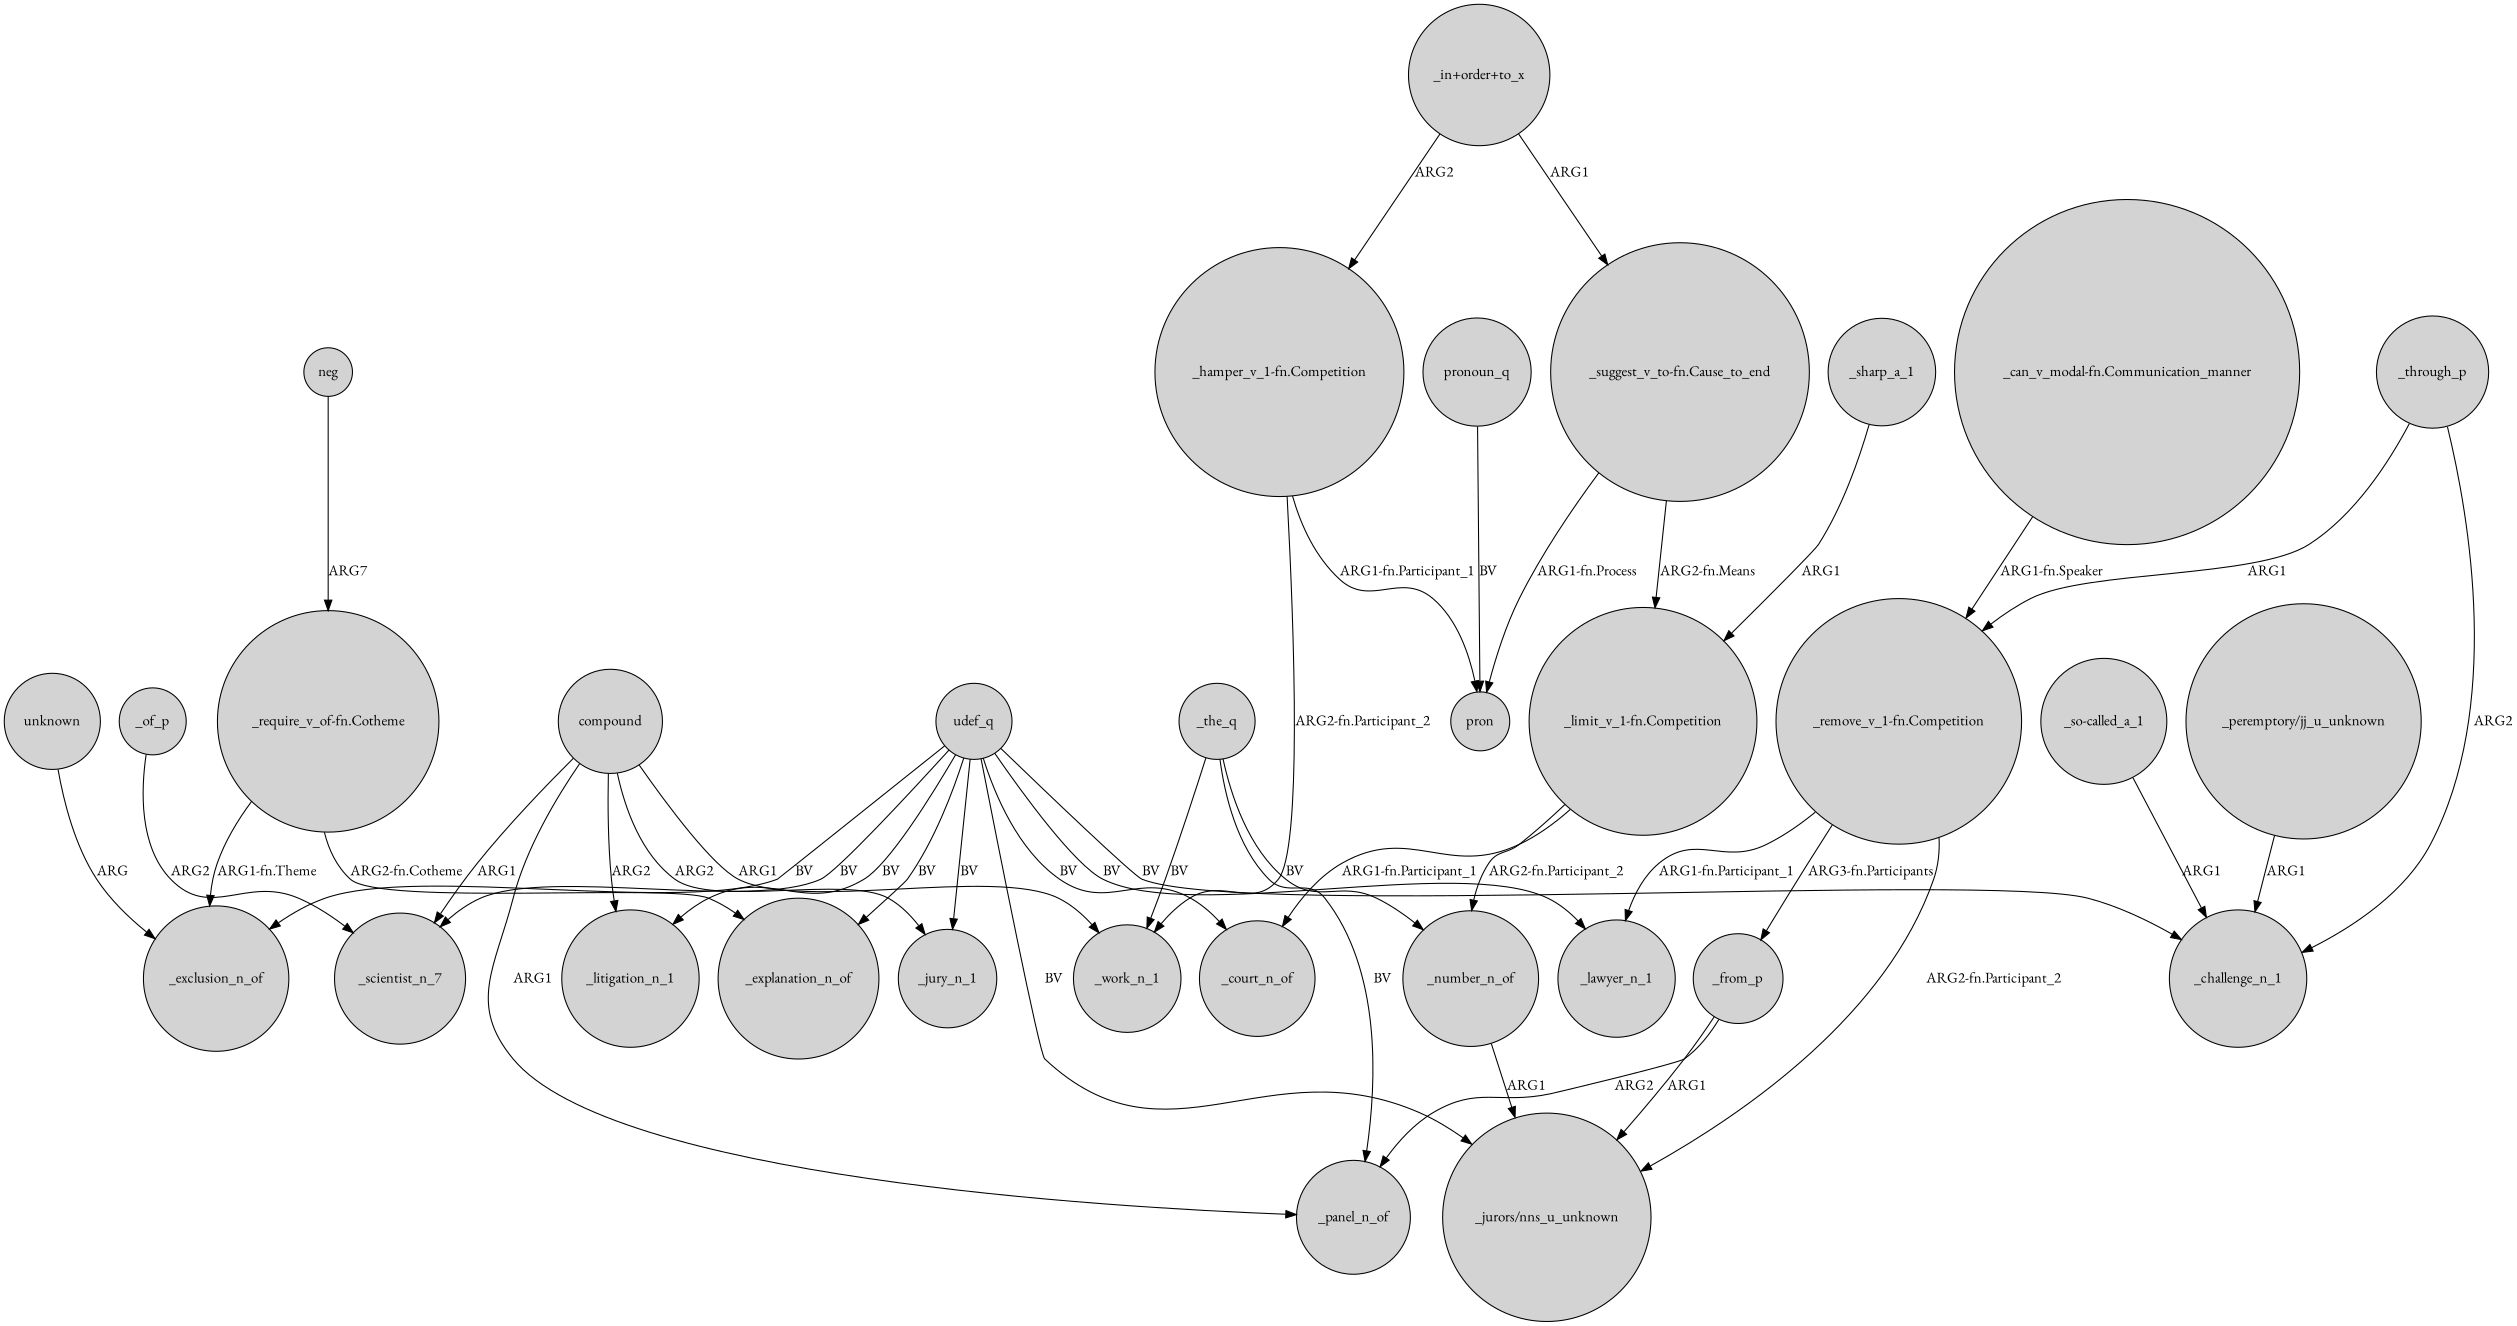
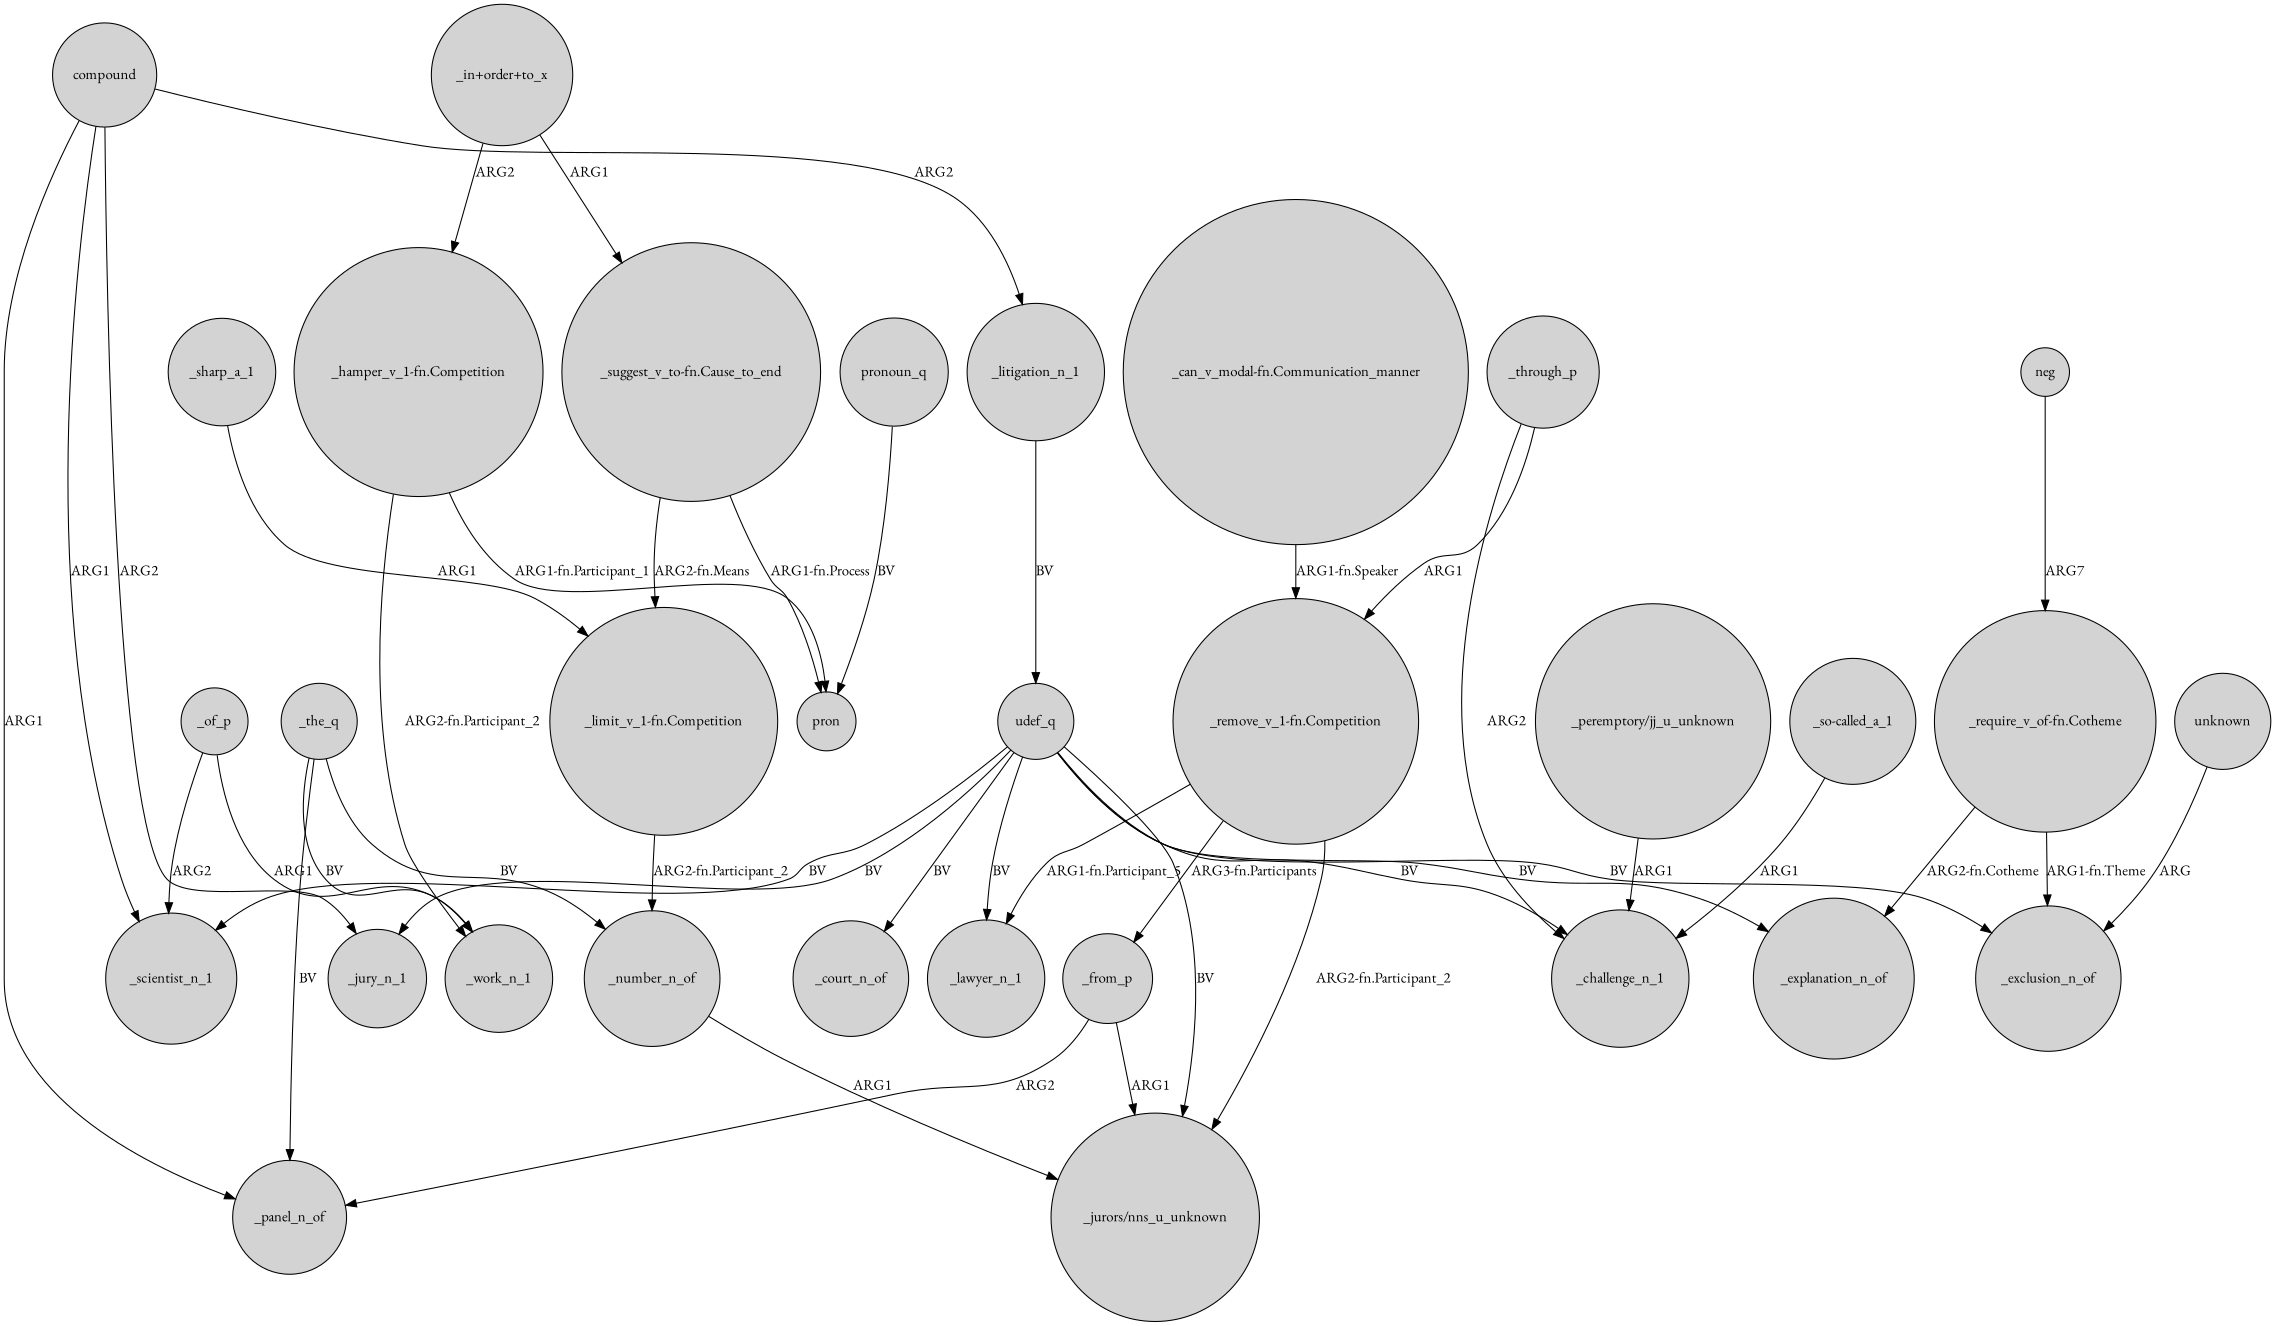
edge "_limit_v_1-fn.Competition" -> "_court_n_of": removed, label "ARG1-fn.Participant_1"
edge "_remove_v_1-fn.Competition" -> "_lawyer_n_1": label "ARG1-fn.Participant_1" -> "ARG1-fn.Participant_5"
edge "udef_q" -> "_litigation_n_1": reversed
edge "compound" -> "_work_n_1": now "_of_p" -> "_work_n_1"
node "_scientist_n_7": label "_scientist_n_7" -> "_scientist_n_1"
